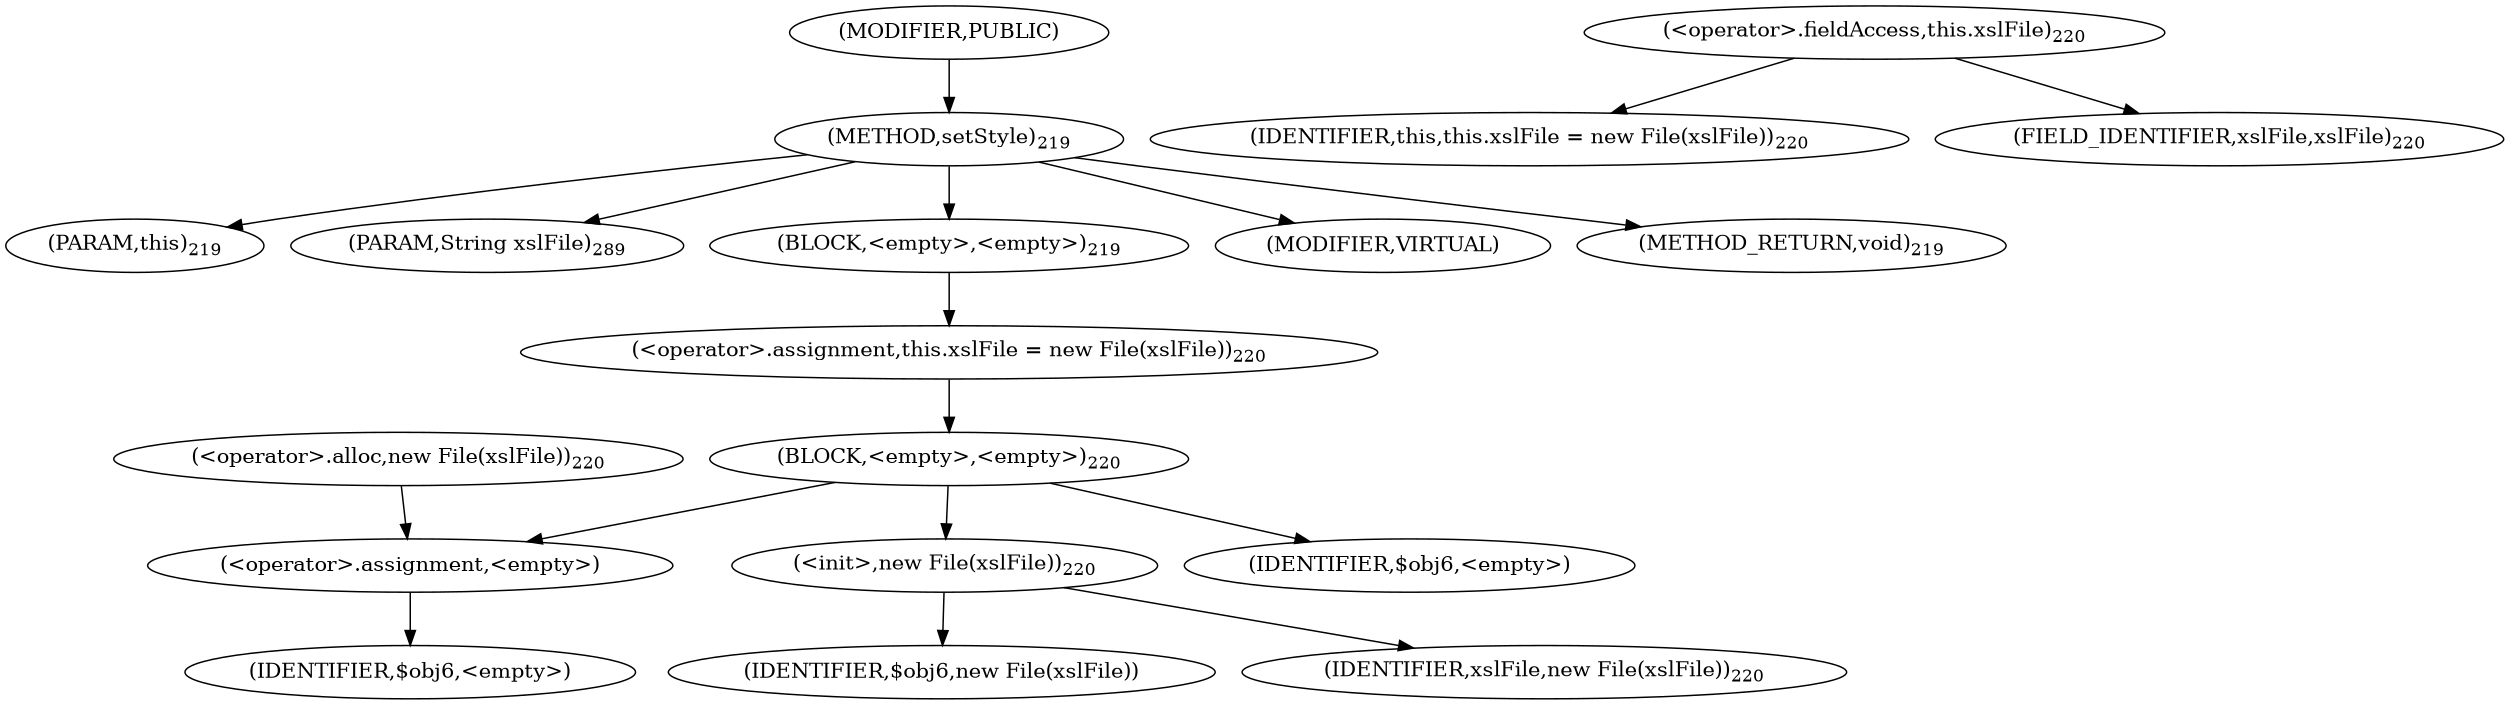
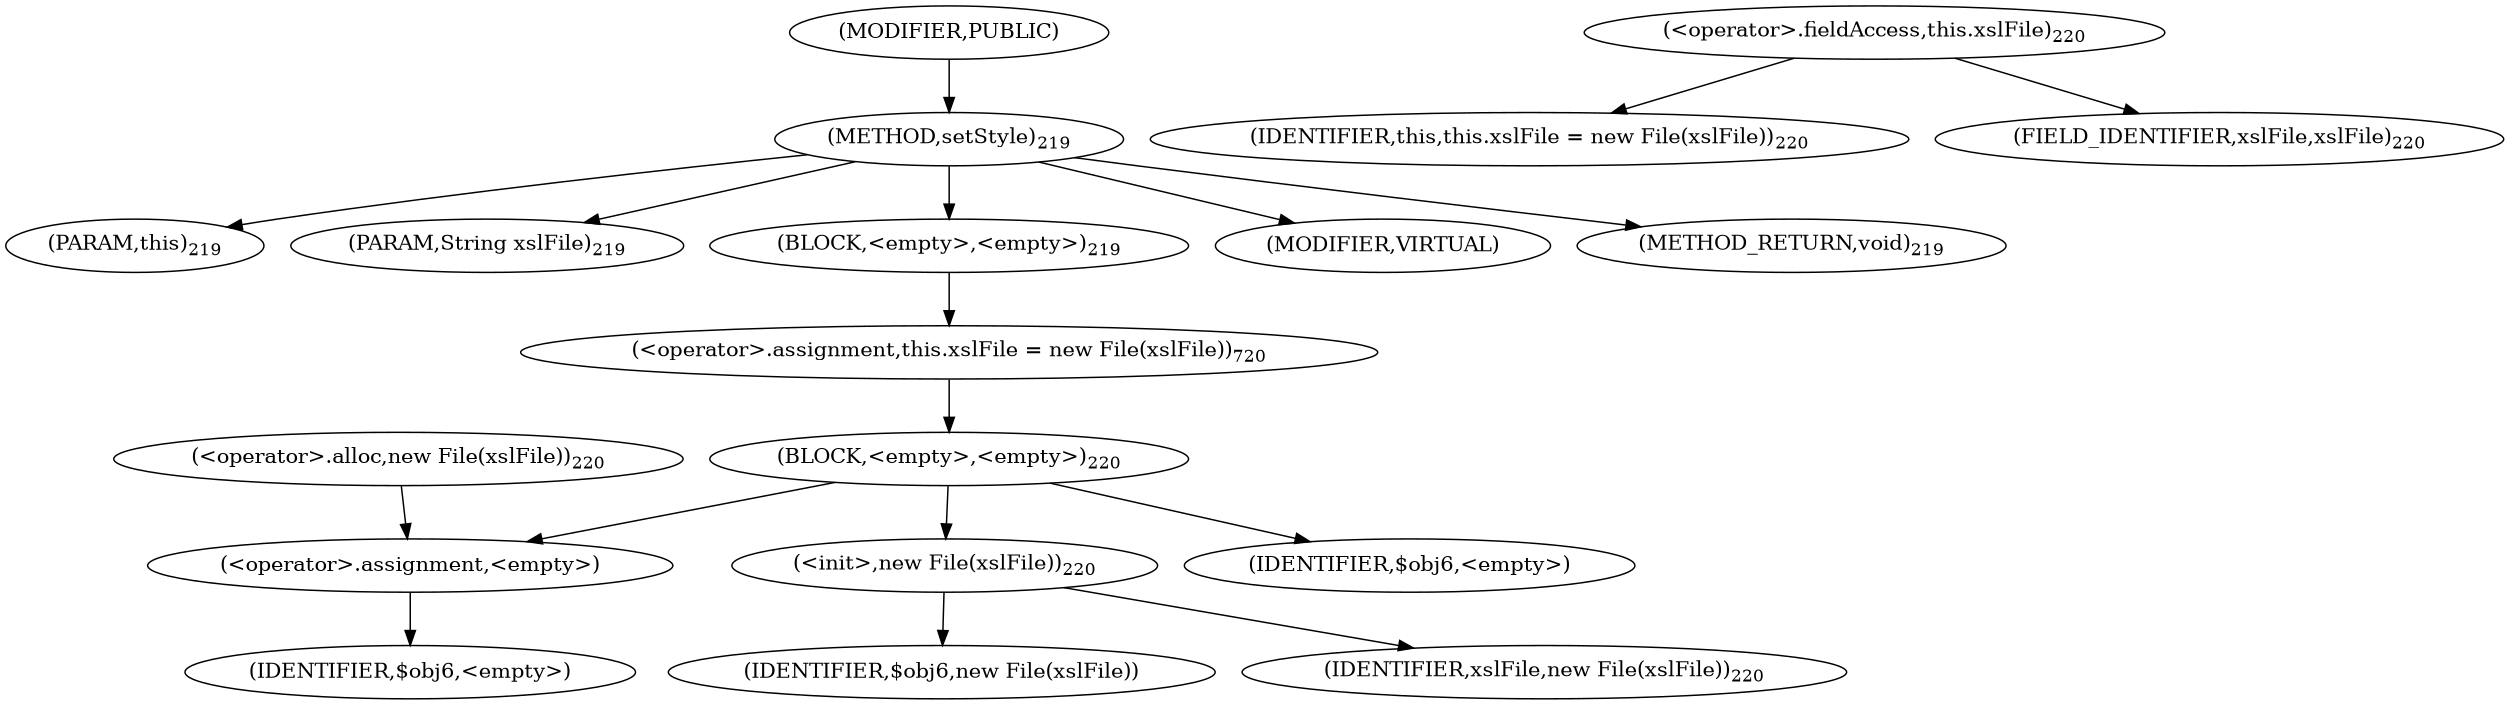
node "(PARAM,String xslFile)": text "289" -> "219"
node "(<operator>.assignment,this.xslFile = new File(xslFile))": text "220" -> "720"
